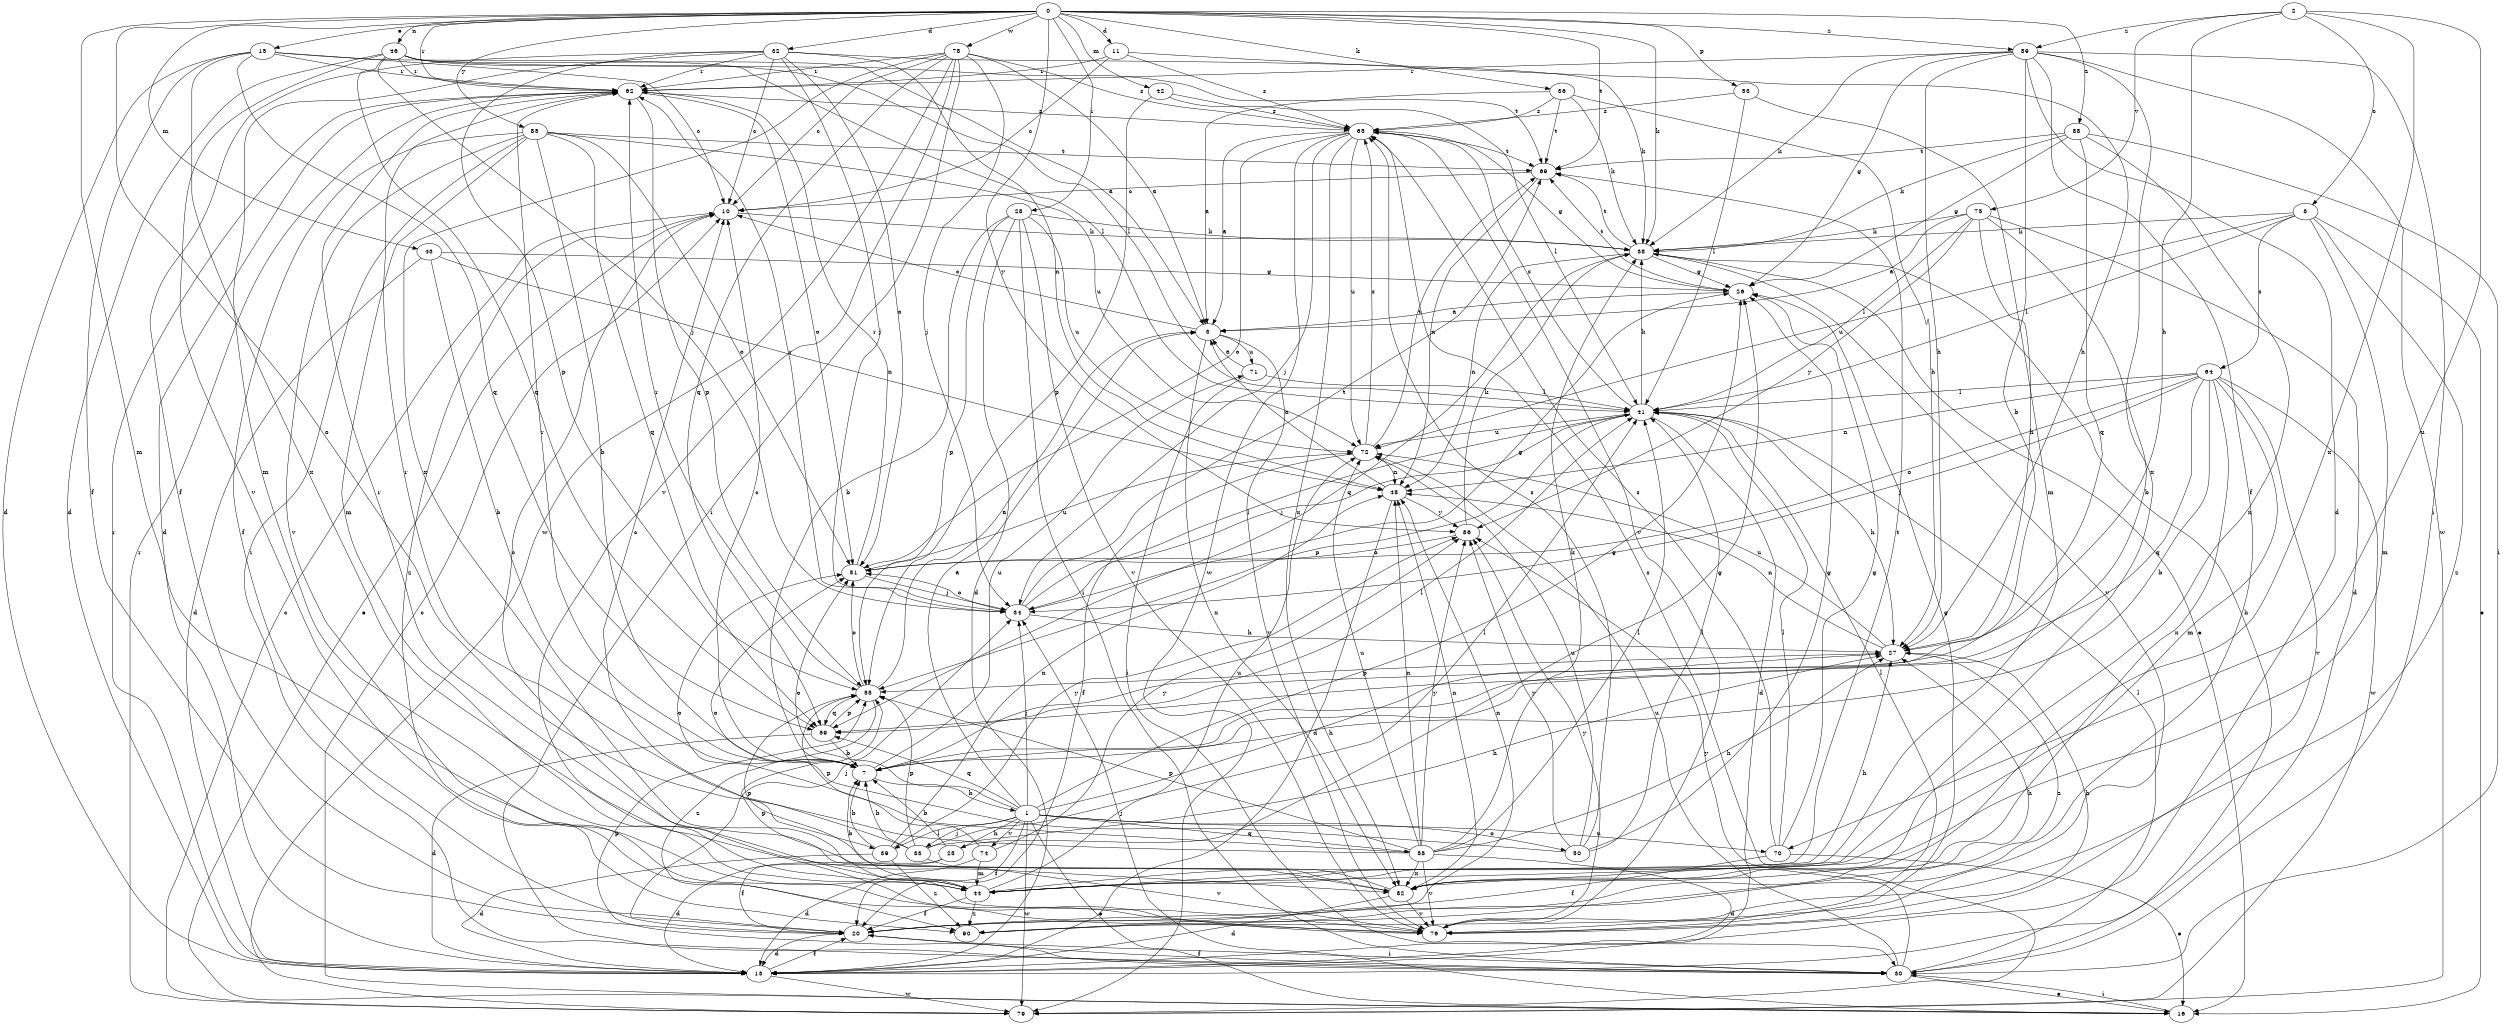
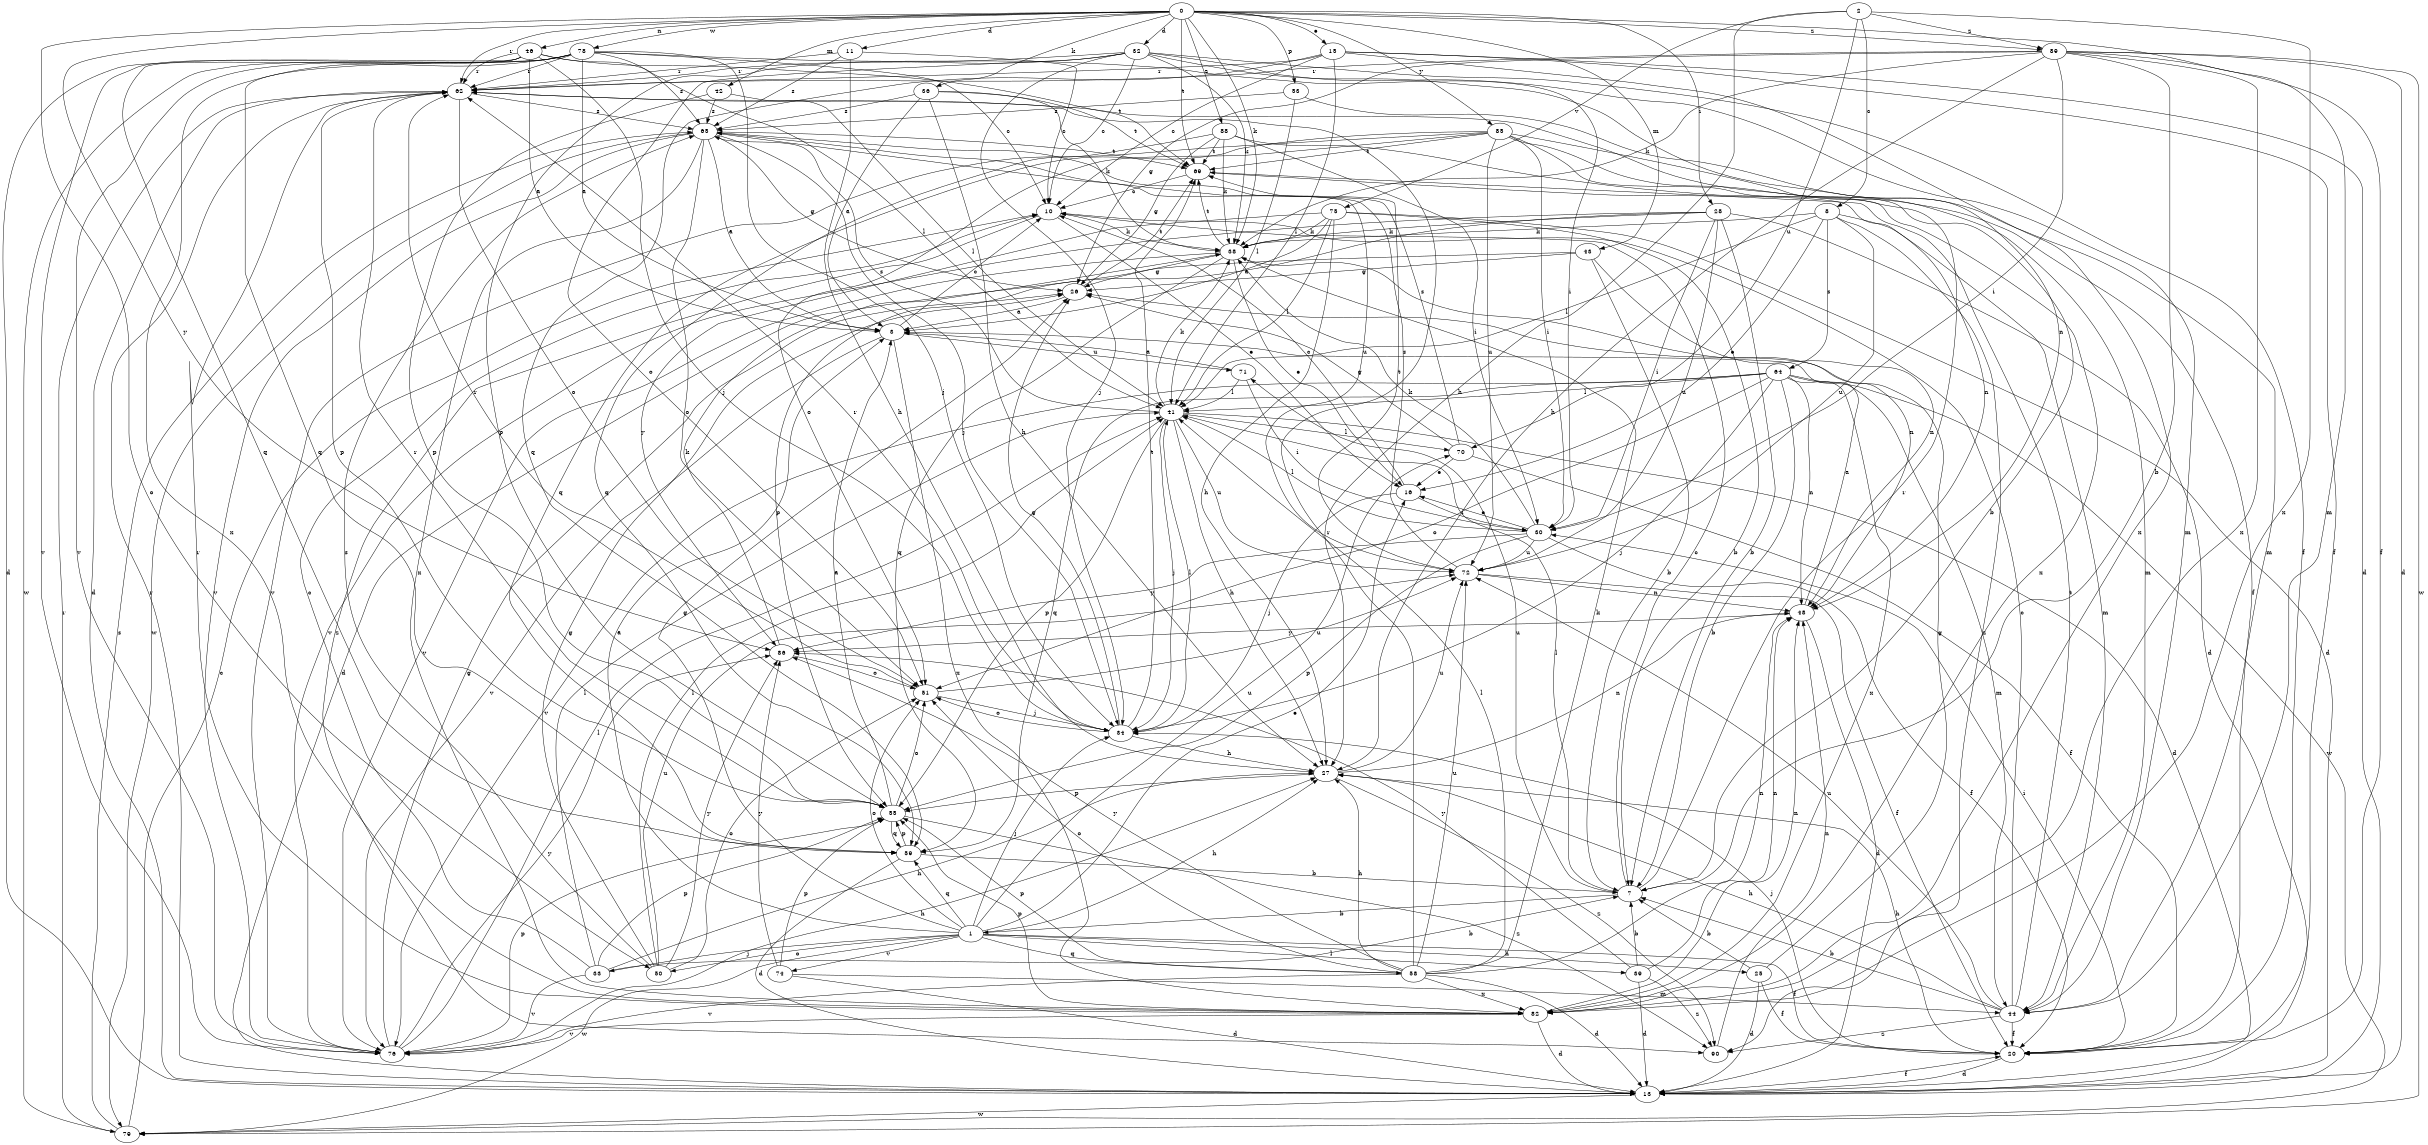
edge "0" -> "39": now "0" -> "50"
edge "70" -> "41": reversed
